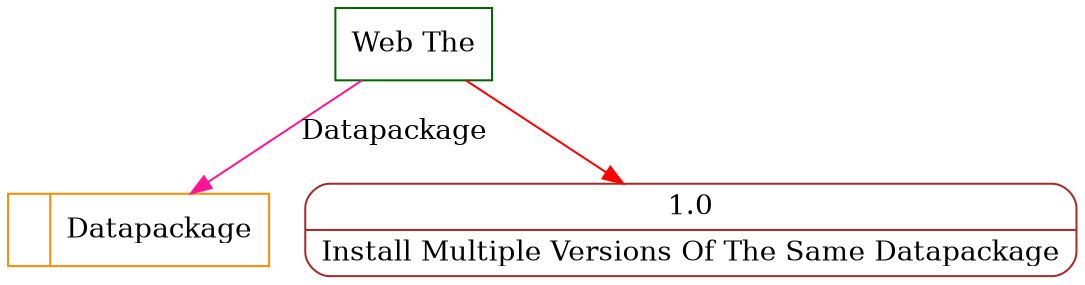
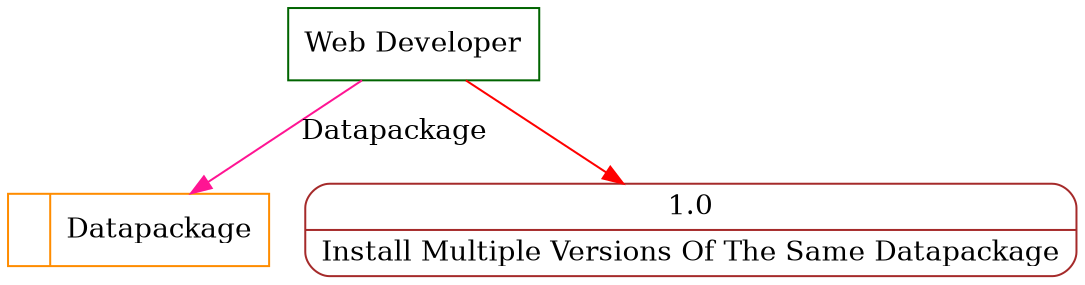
node "Web The": label "Web The" -> "Web Developer"
